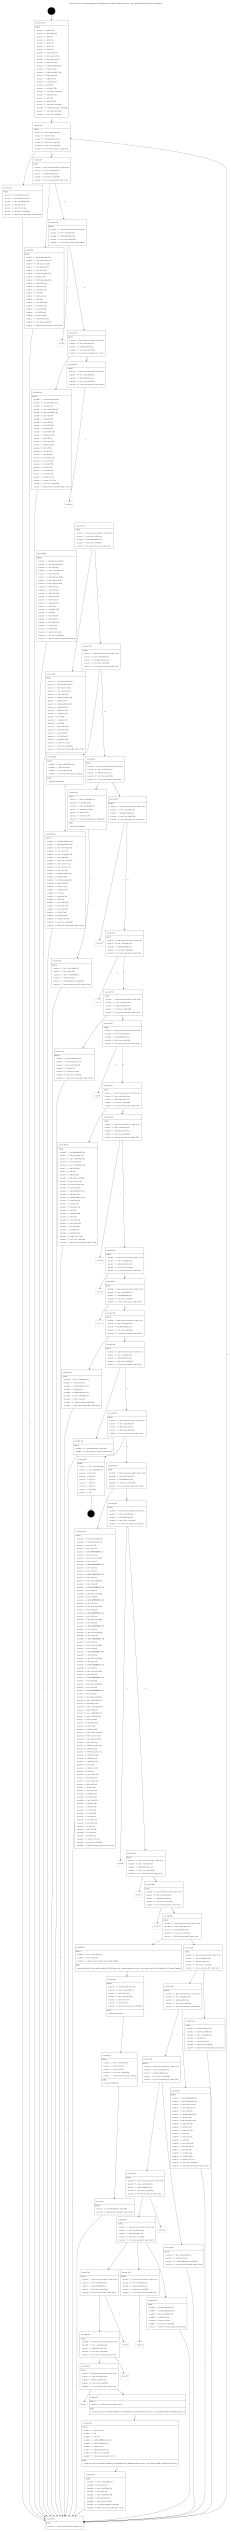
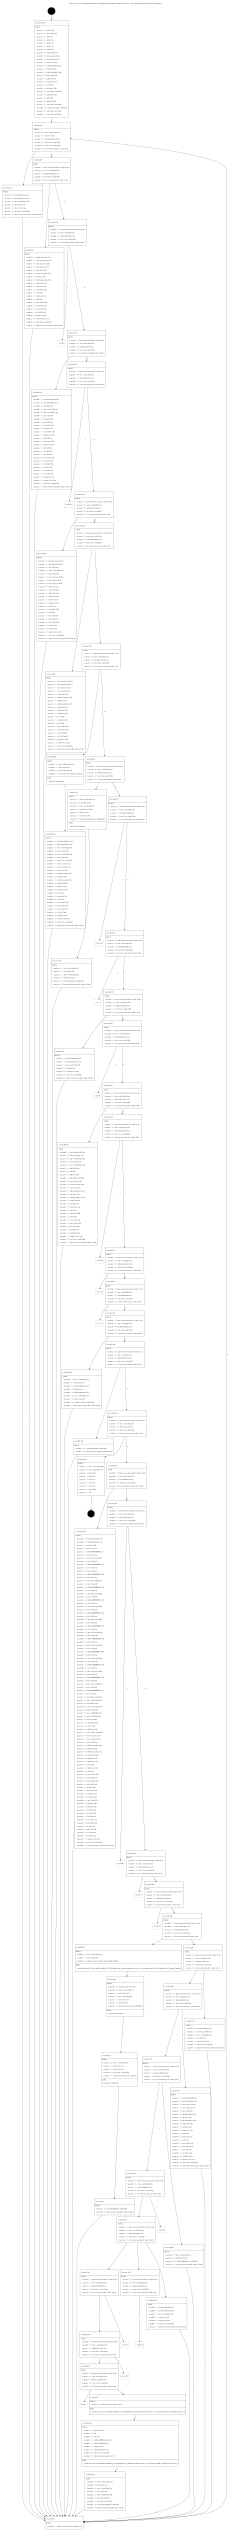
node "0x4014e4 [28]": added
